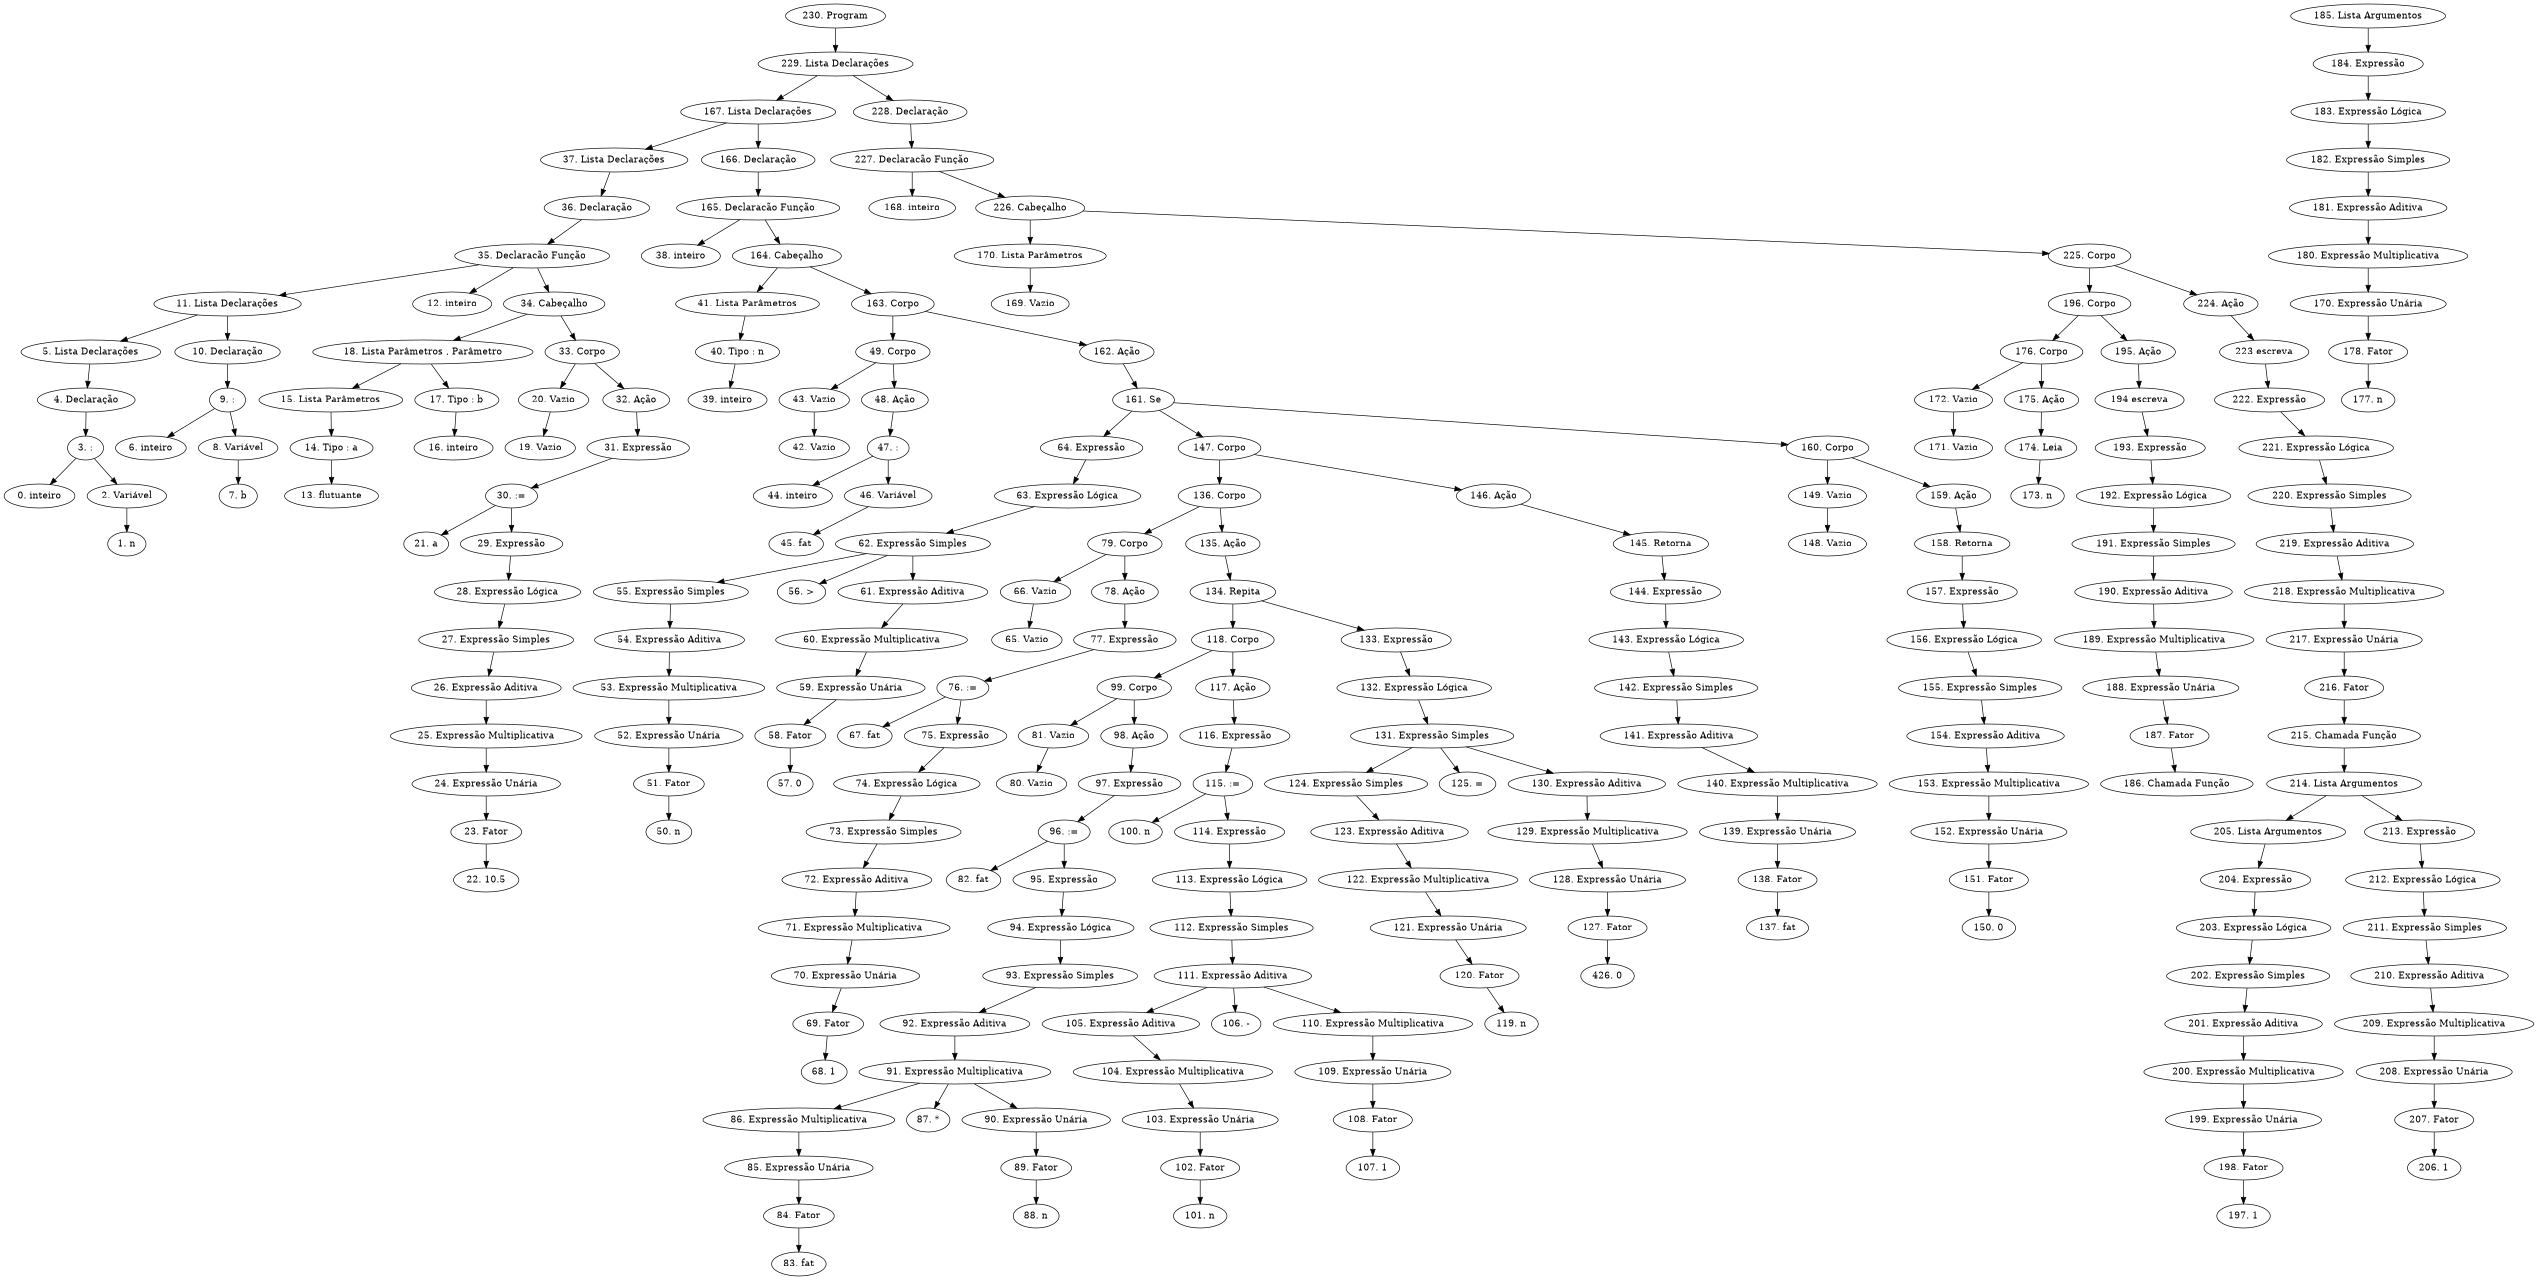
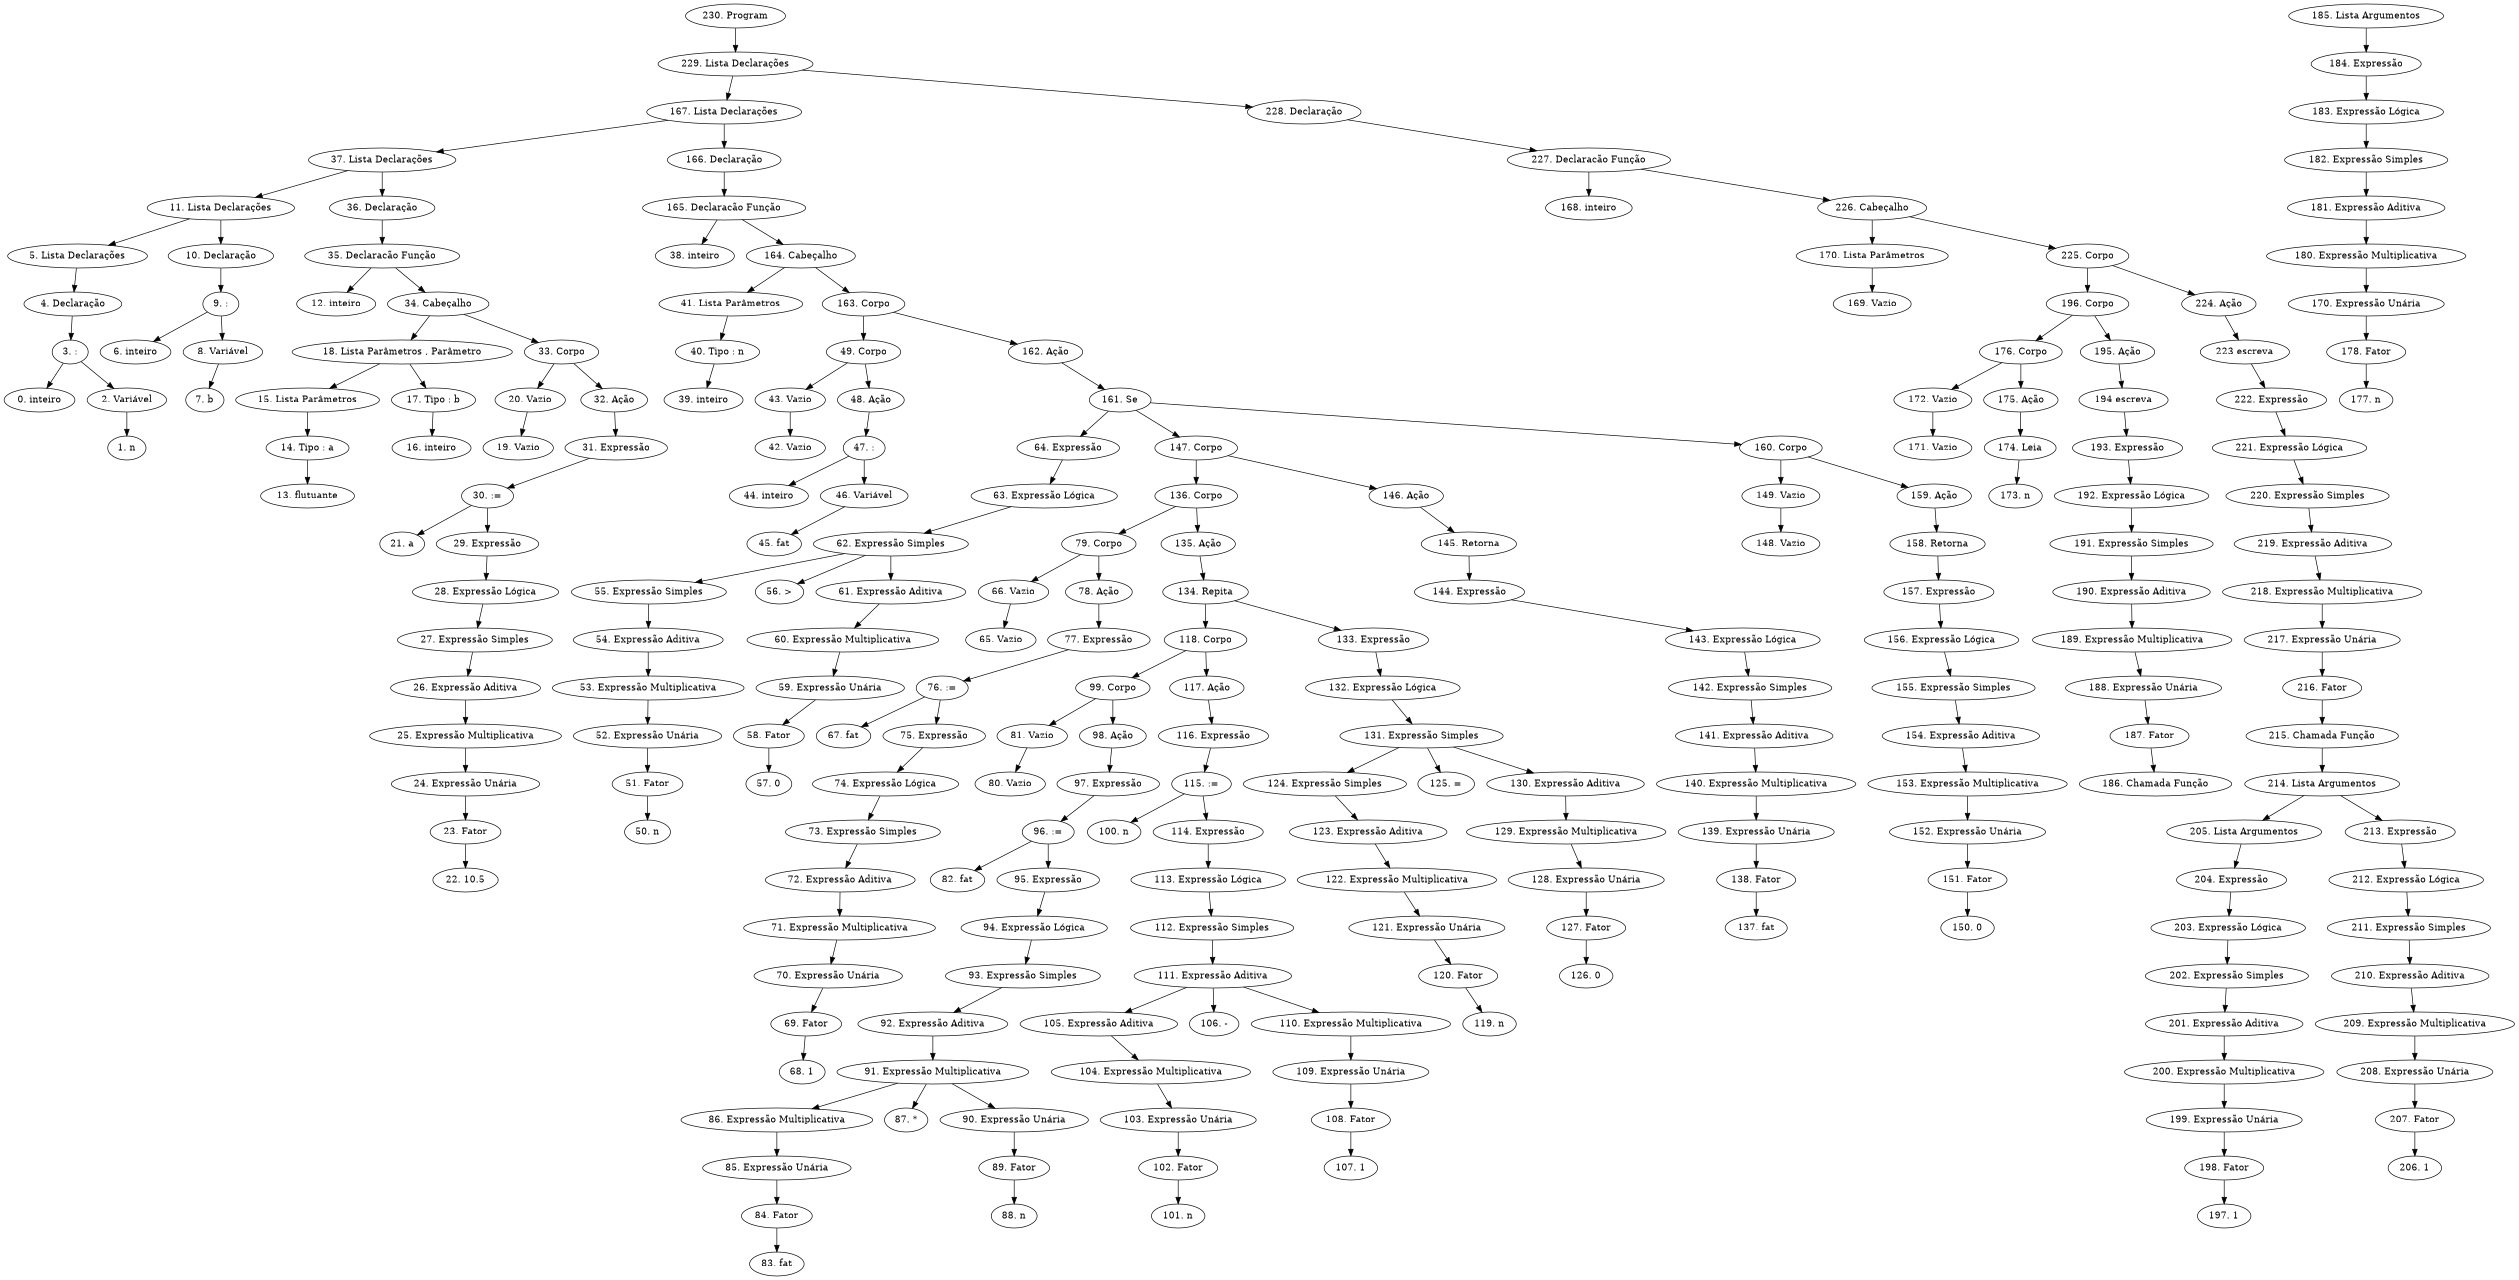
edge "35. Declaracão Função" -> "11. Lista Declarações": now "37. Lista Declarações" -> "11. Lista Declarações"
node "426. 0": label "426. 0" -> "126. 0"
